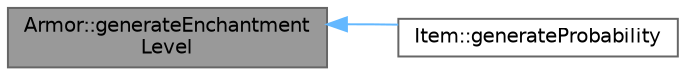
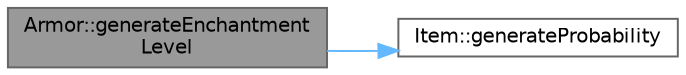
edge "Item::generateProbability" -> "Armor::generateEnchantment Level": reversed
